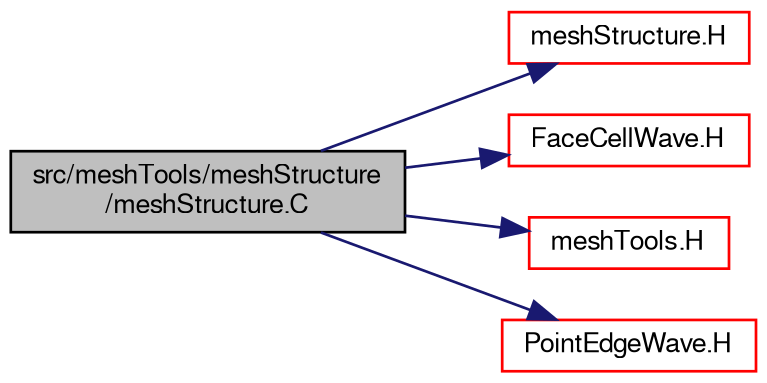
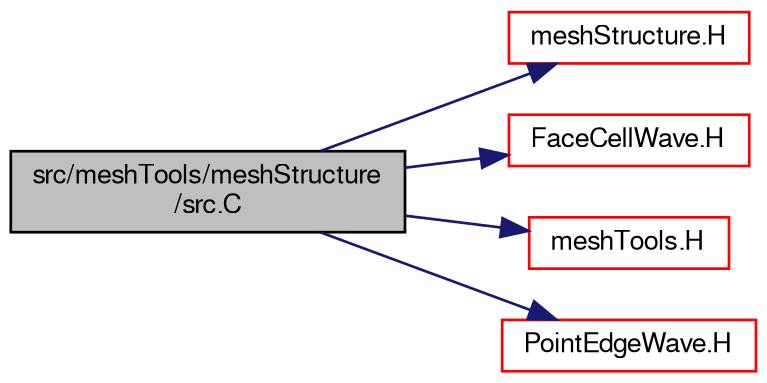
node "src/meshTools/meshStructure /meshStructure.C": label "src/meshTools/meshStructure /meshStructure.C" -> "src/meshTools/meshStructure /src.C"
